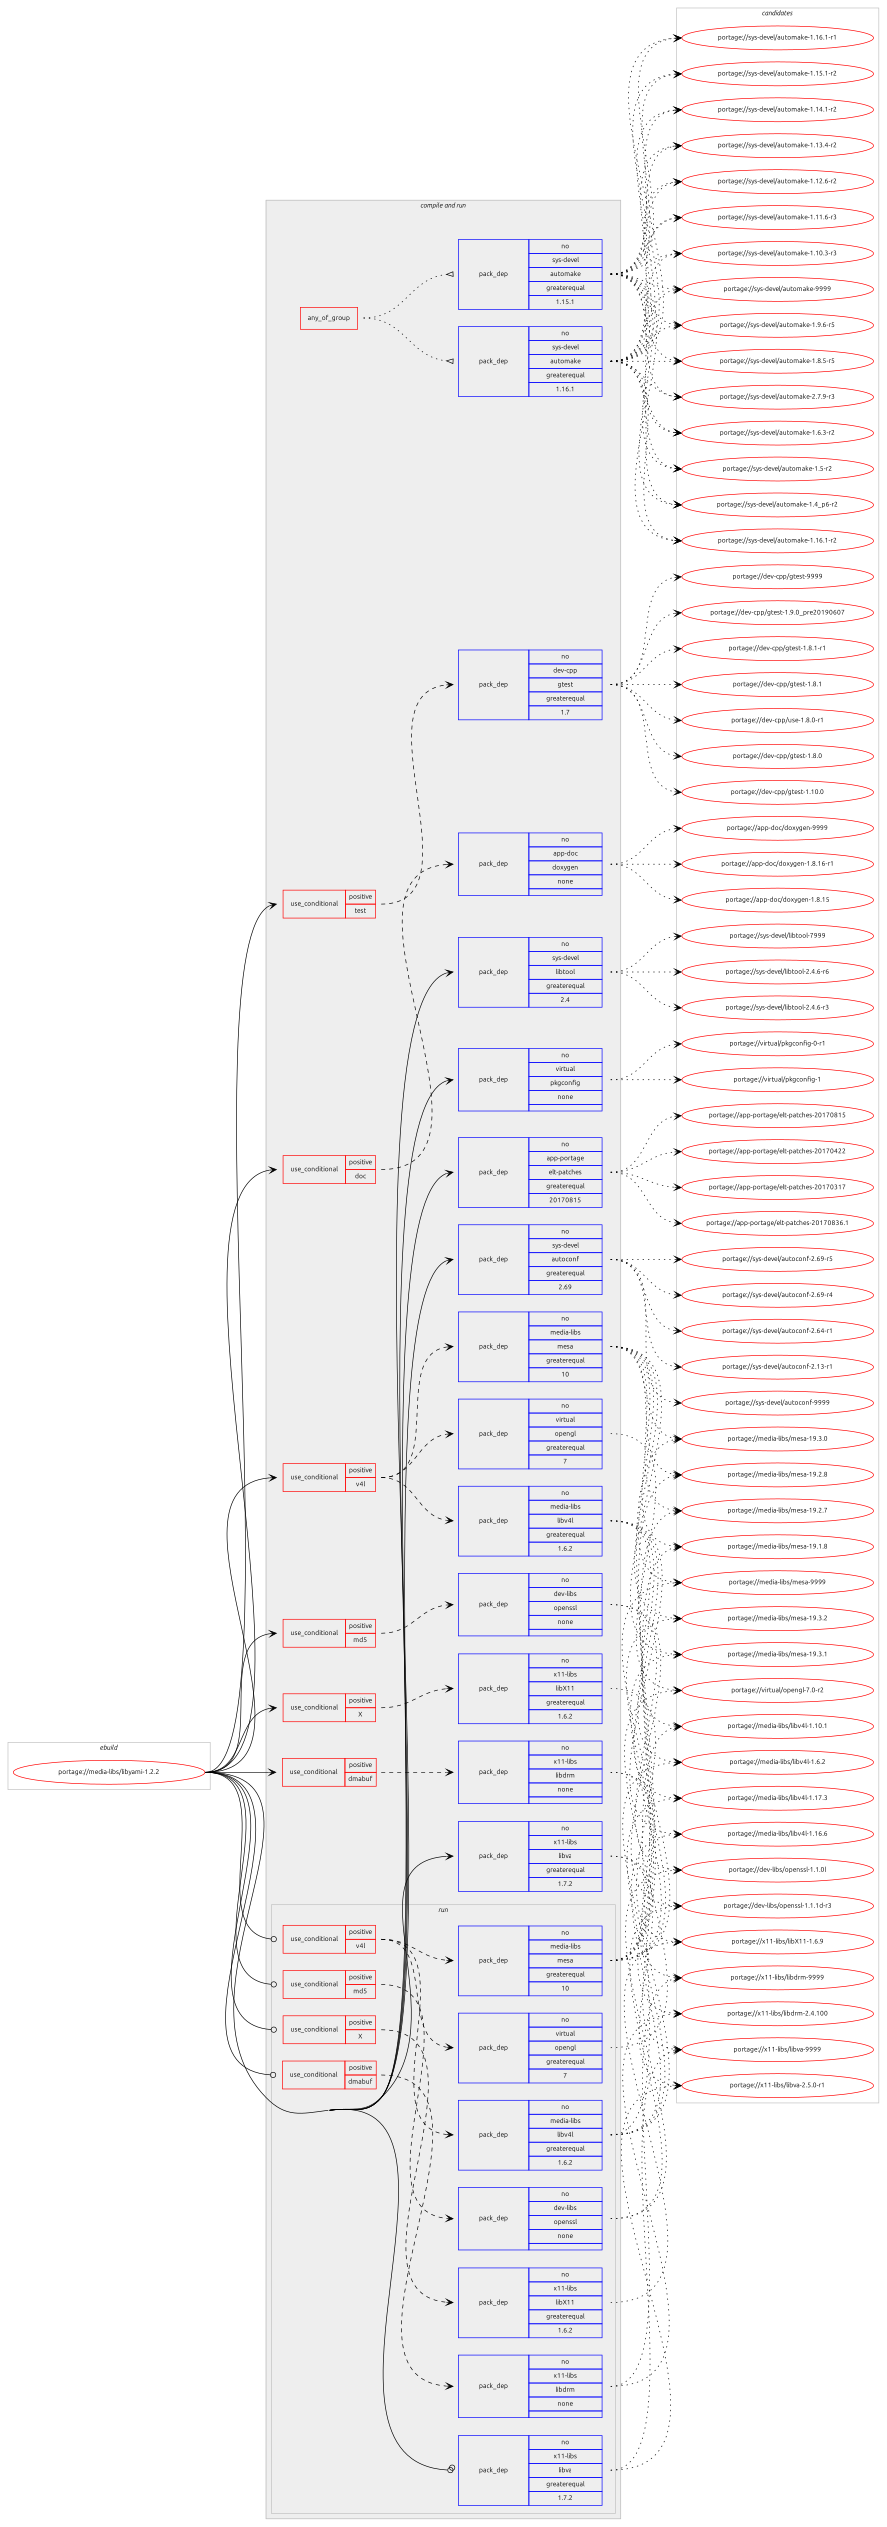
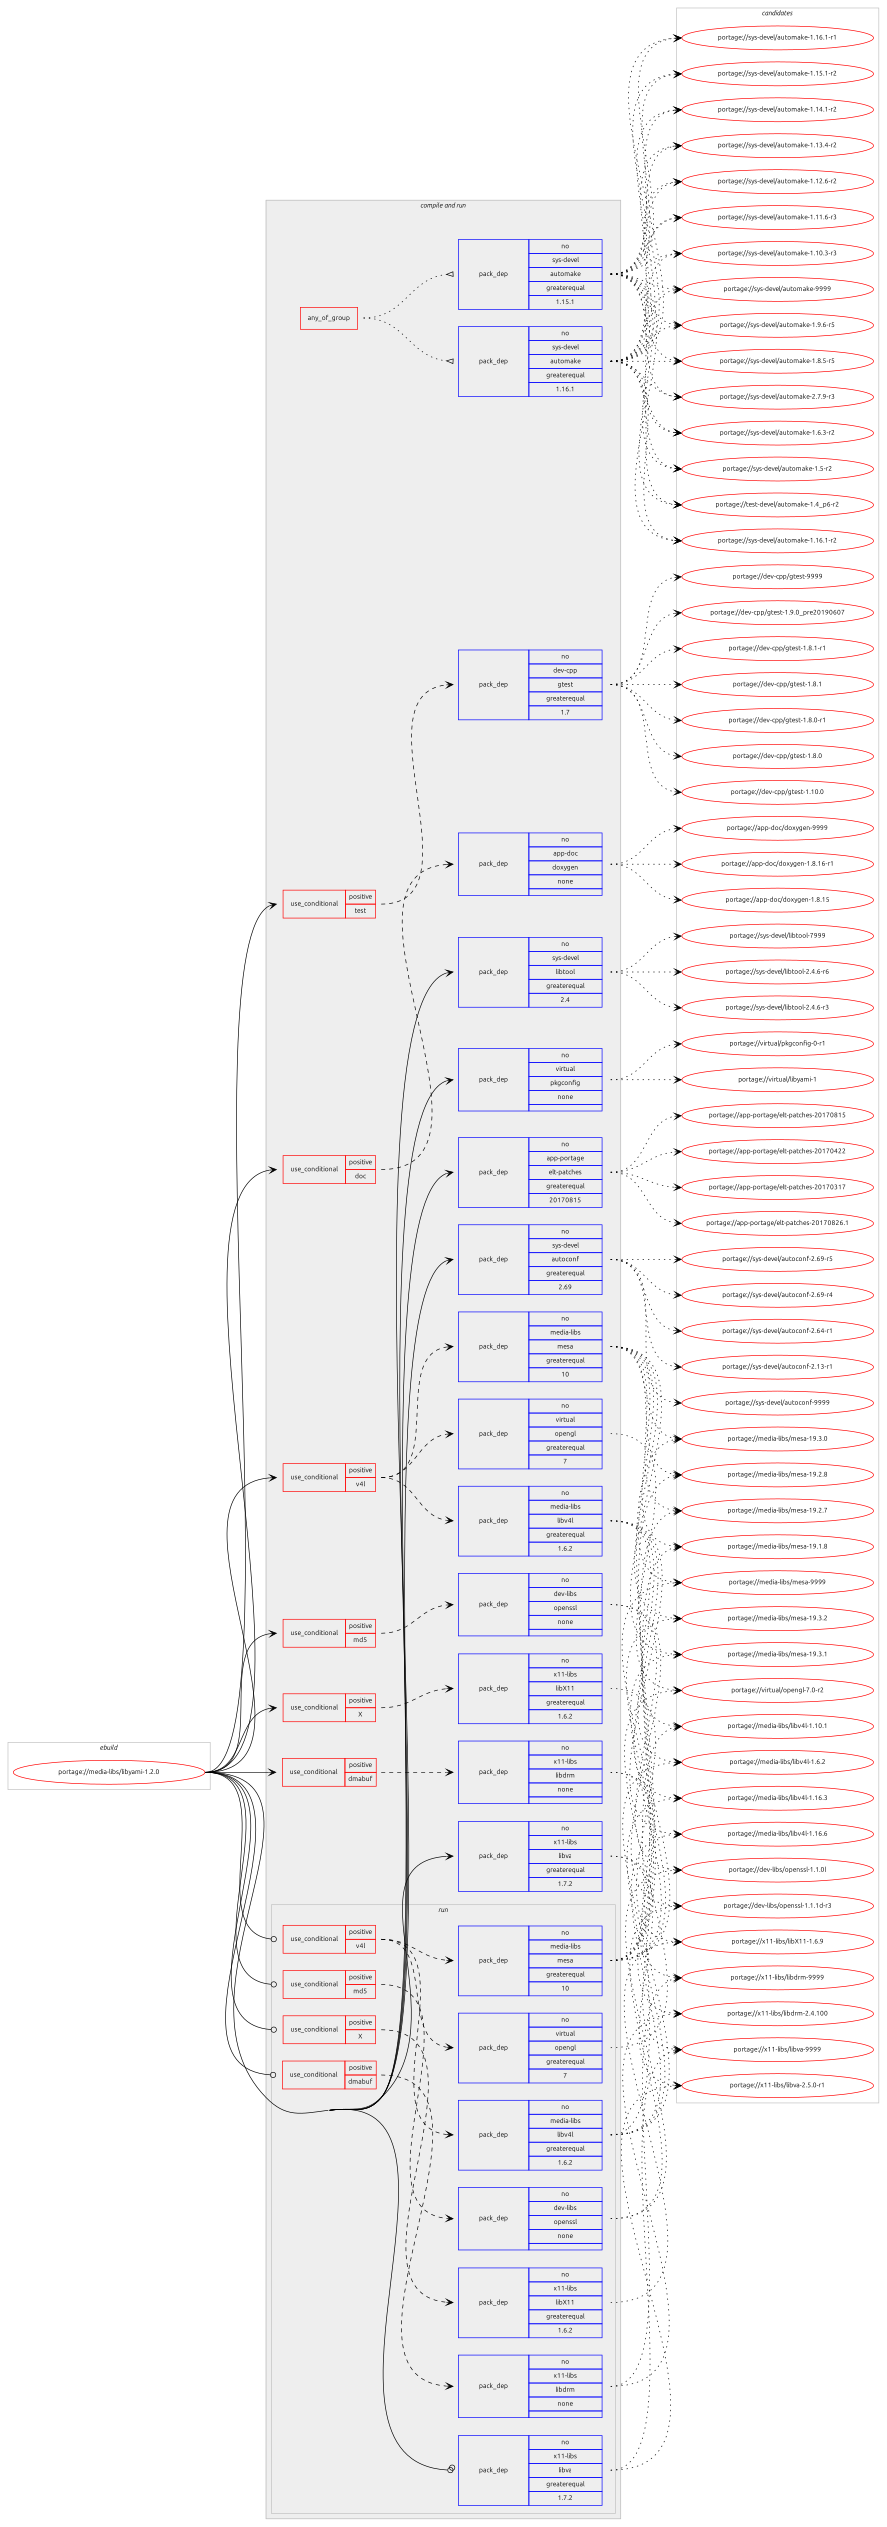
node "portage://sys-devel/automake-1.4_p6-r2": label "portage://sys-devel/automake-1.4_p6-r2" -> "portage://test-devel/automake-1.4_p6-r2"
node "portage://dev-cpp/use-1.8.0-r1": label "portage://dev-cpp/use-1.8.0-r1" -> "portage://dev-cpp/gtest-1.8.0-r1"
node "portage://virtual/pkgconfig-1": label "portage://virtual/pkgconfig-1" -> "portage://virtual/libyami-1"
node "portage://app-portage/elt-patches-20170836.1": label "portage://app-portage/elt-patches-20170836.1" -> "portage://app-portage/elt-patches-20170826.1"
node "portage://media-libs/libyami-1.2.2": label "portage://media-libs/libyami-1.2.2" -> "portage://media-libs/libyami-1.2.0"
node "portage://media-libs/libv4l-1.17.3": label "portage://media-libs/libv4l-1.17.3" -> "portage://media-libs/libv4l-1.16.3"
